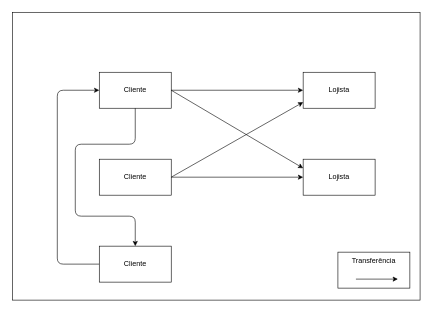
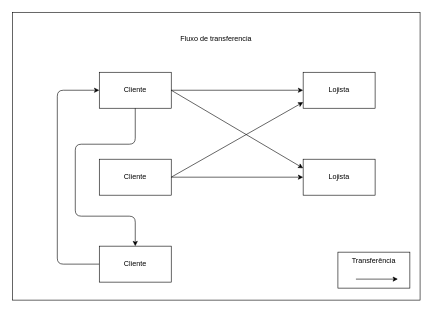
node "Fluxo de transferencia": added
